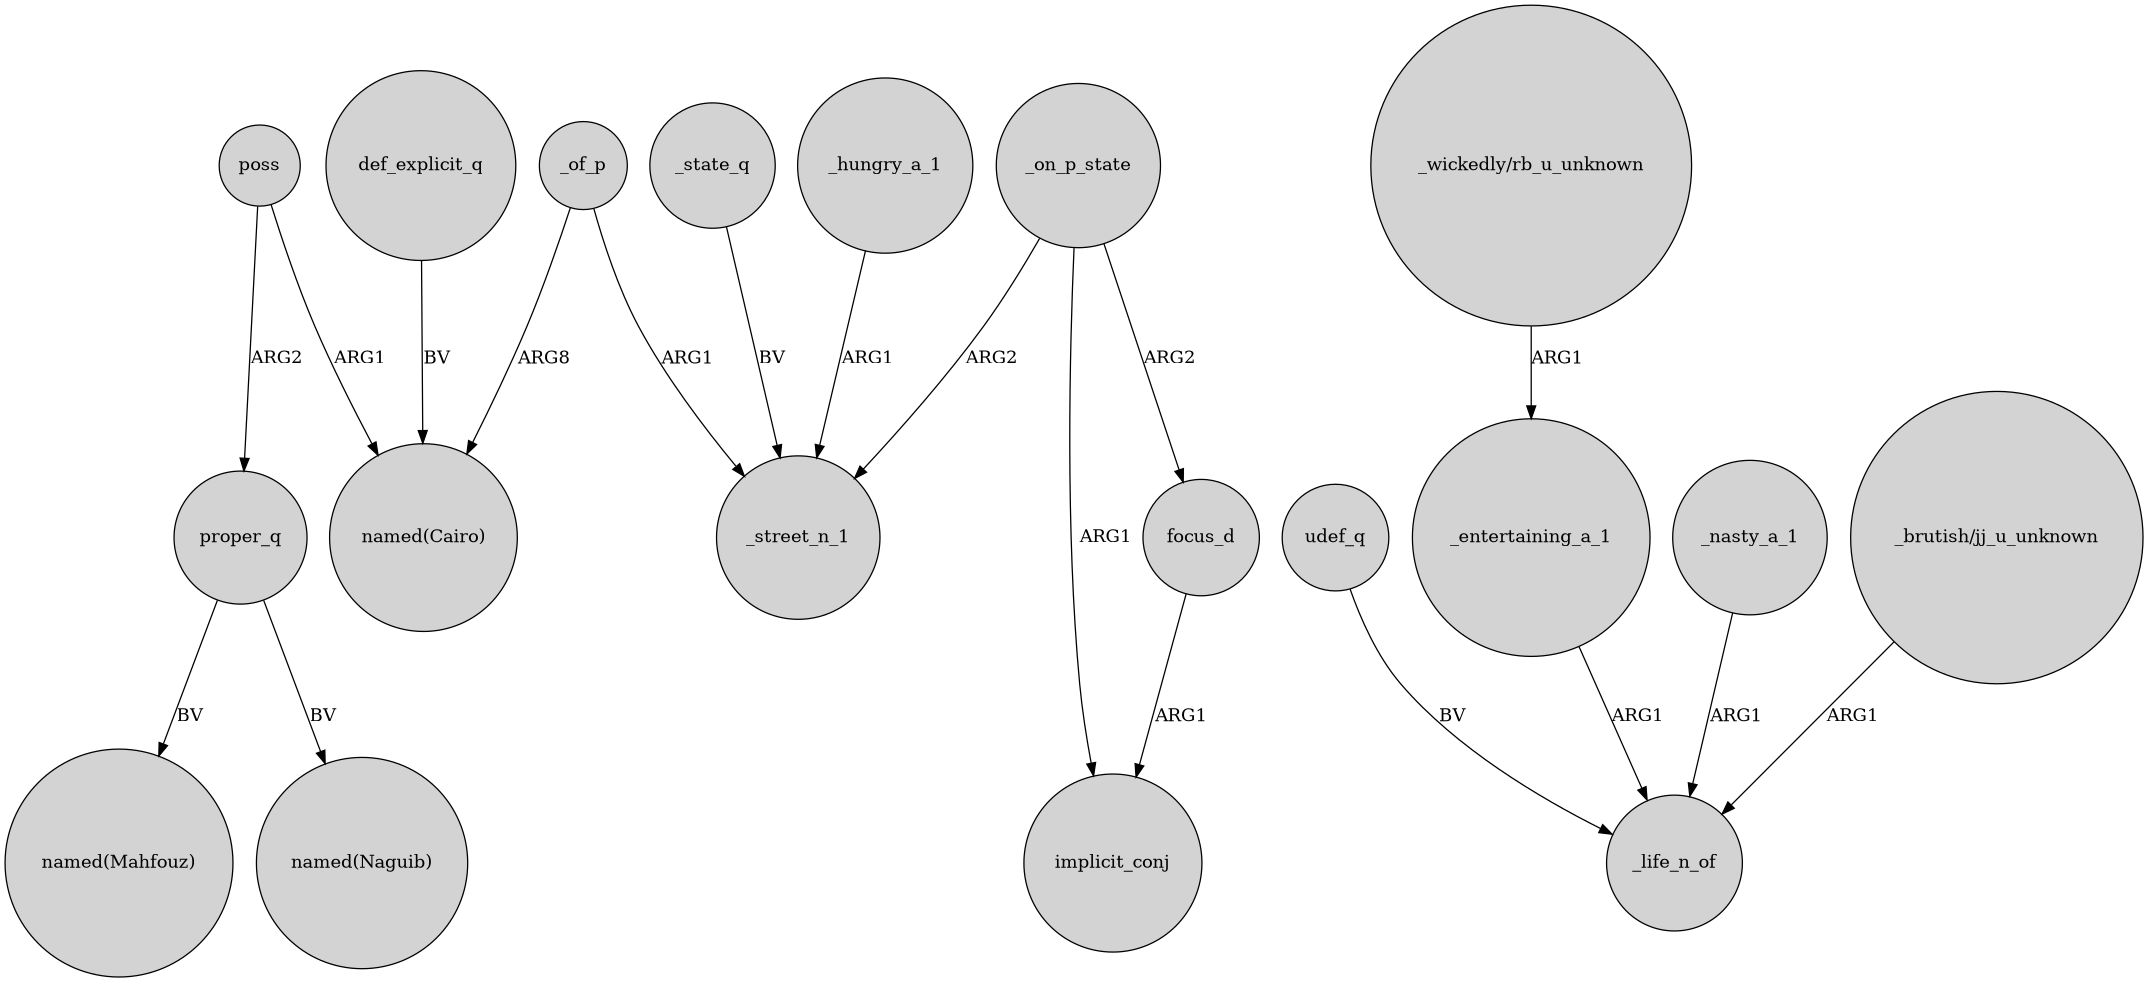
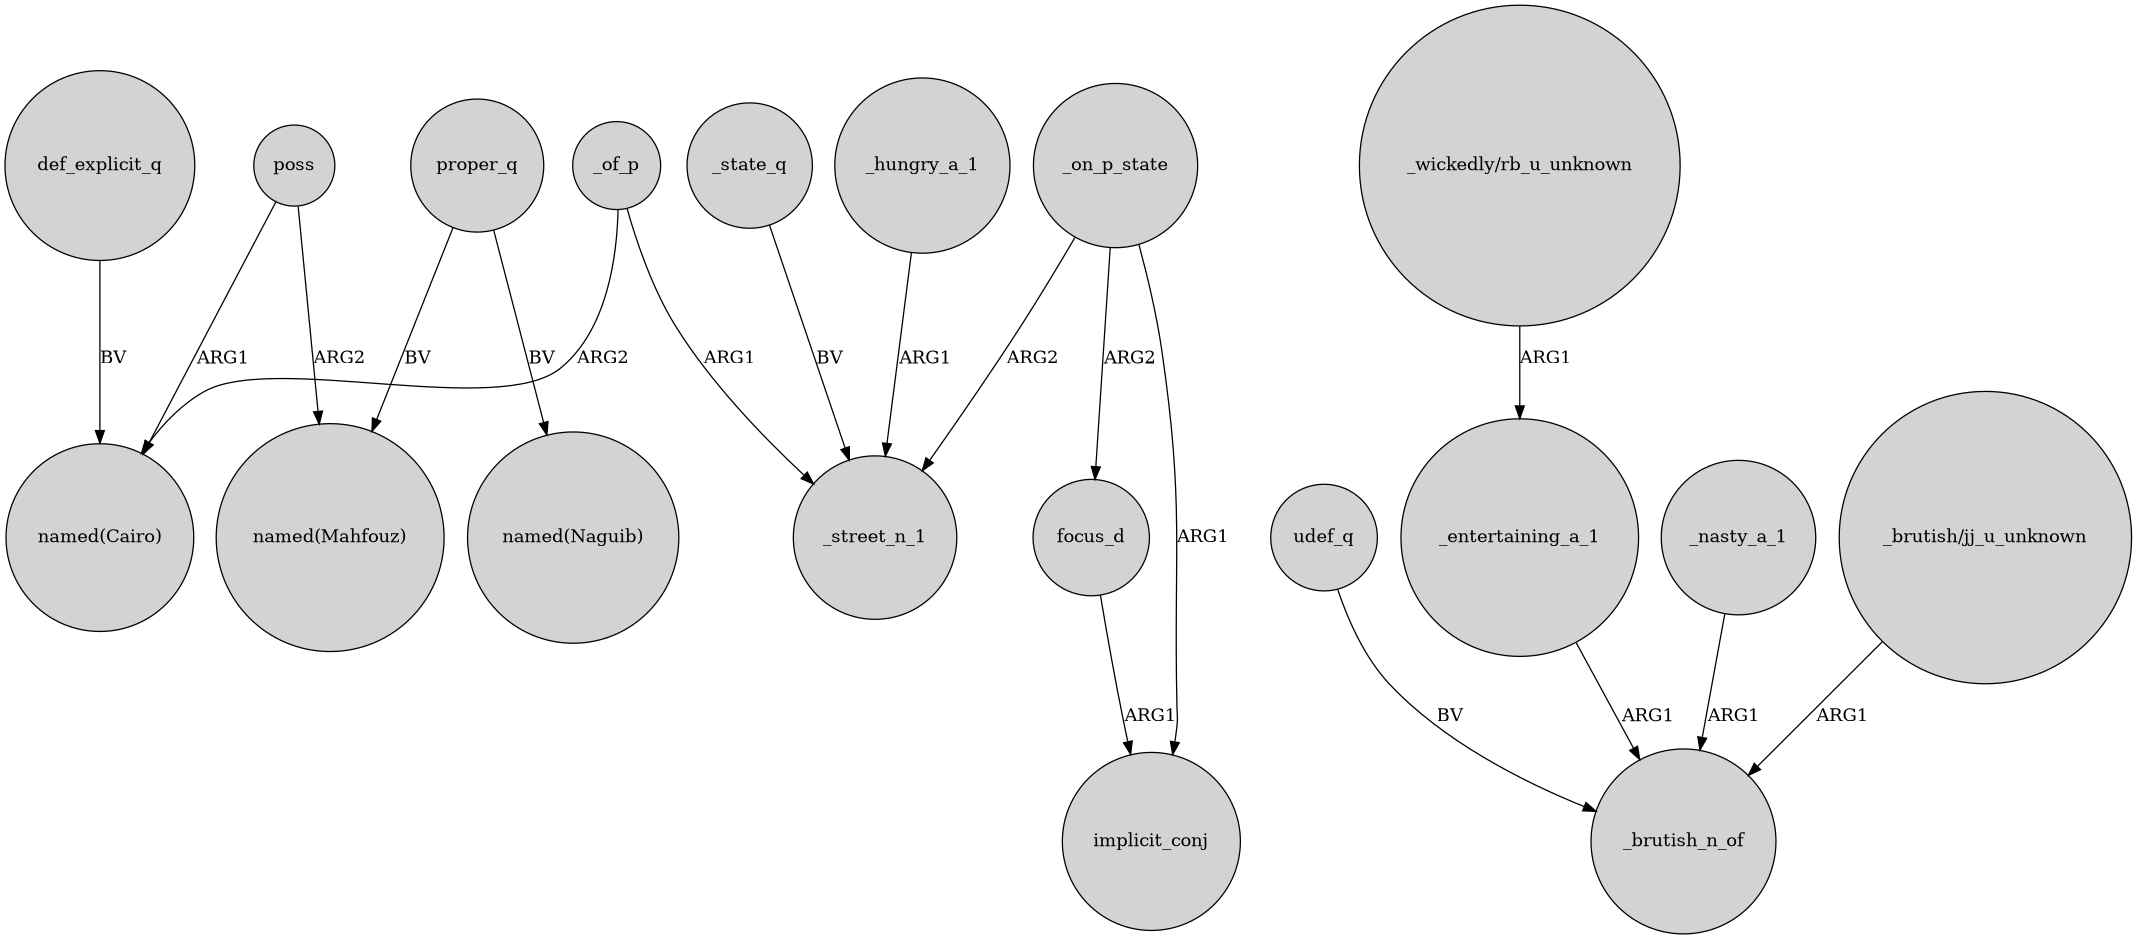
edge "poss" -> "proper_q": now "poss" -> "named(Mahfouz)"
edge "_of_p" -> "named(Cairo)": label "ARG8" -> "ARG2"
node "_life_n_of": label "_life_n_of" -> "_brutish_n_of"
